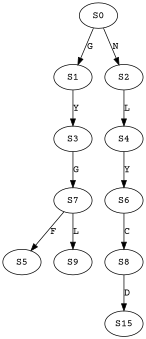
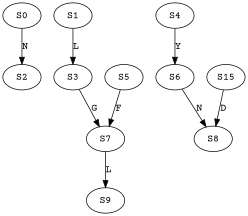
edge "S0" -> "S1": removed, label "G"
edge "S2" -> "S4": removed, label "L"
edge "S1" -> "S3": label "Y" -> "L"
edge "S7" -> "S5": reversed
edge "S6" -> "S8": label "C" -> "N"
edge "S8" -> "S15": reversed
